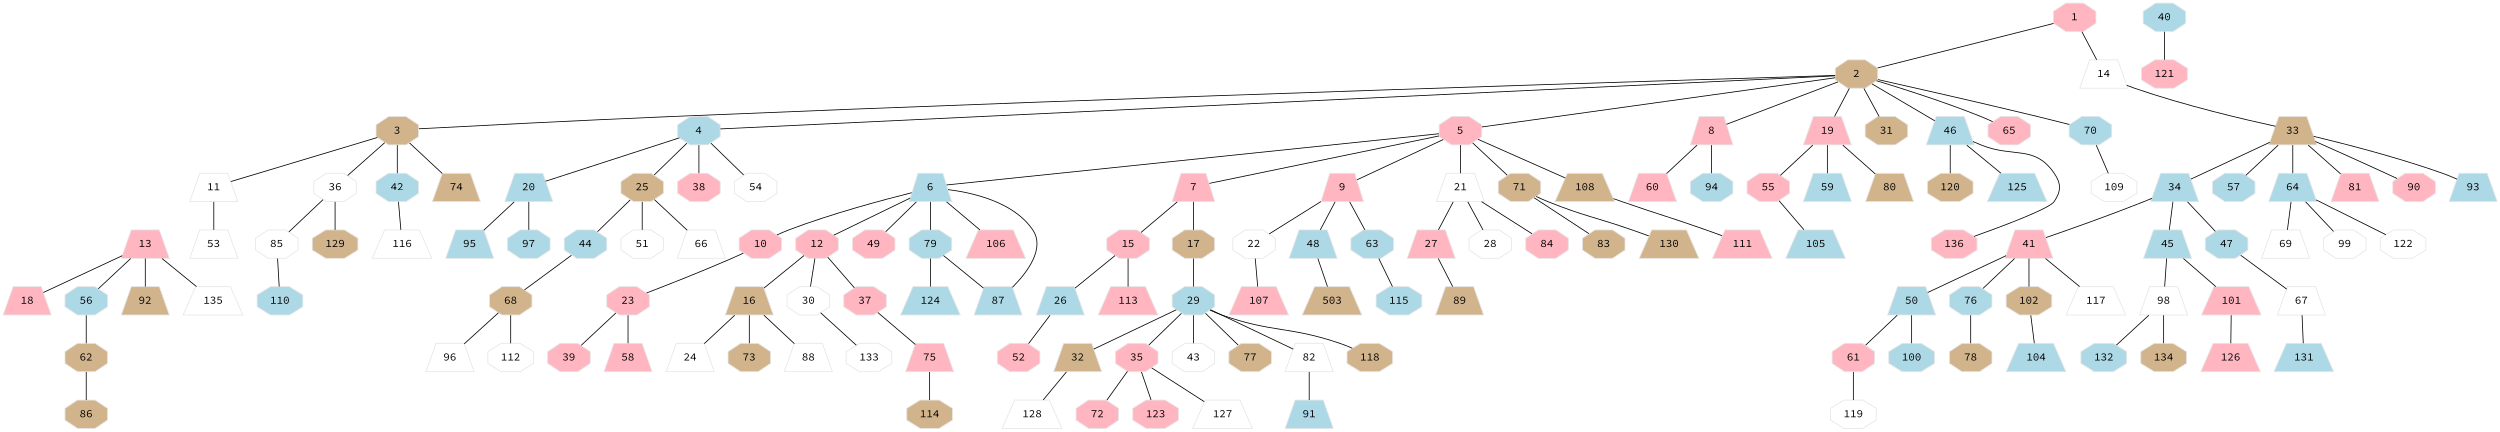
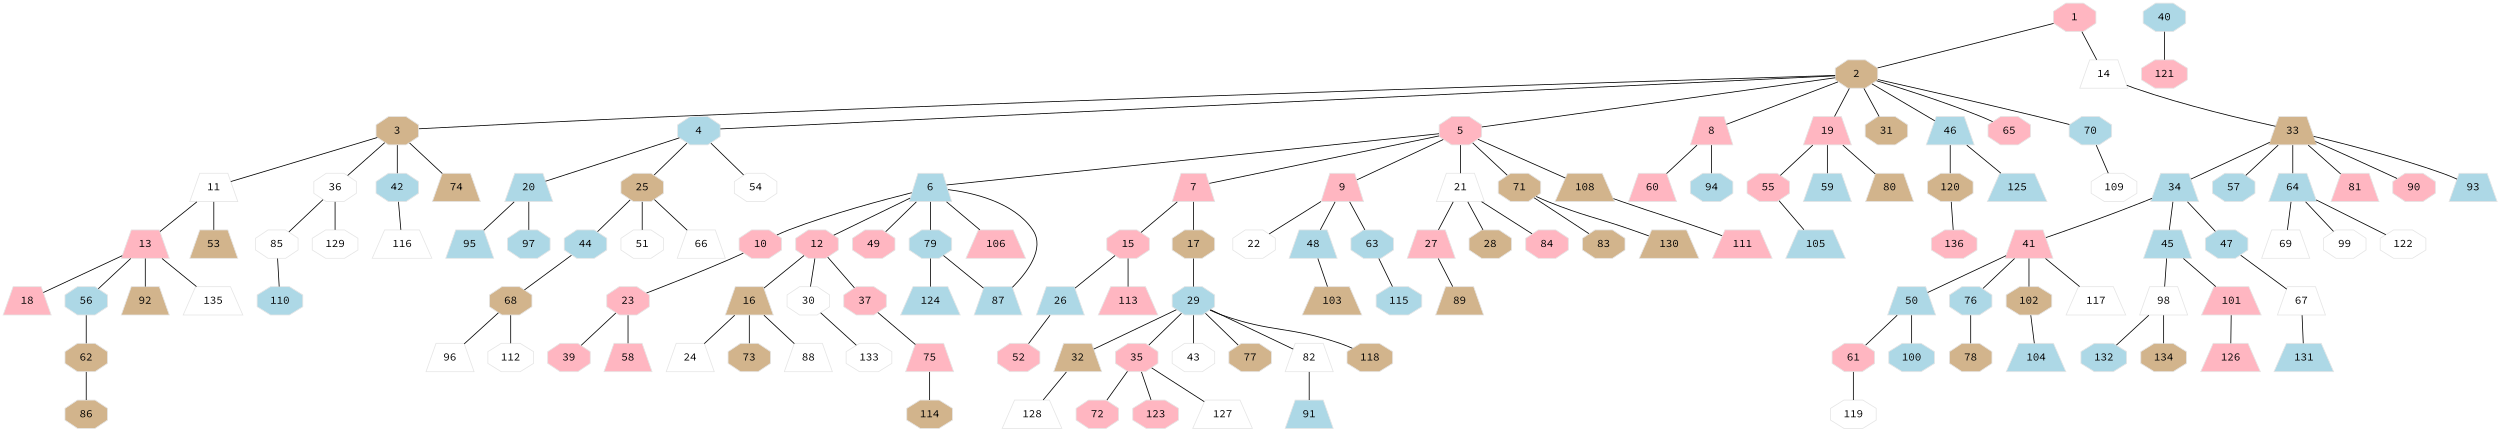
edge "46" -- "136": now "120" -- "136"
node "38": removed
edge "11" -- "13": added
node "53": fillcolor white -> tan
node "129": fillcolor tan -> white
node "28": fillcolor white -> tan
node "107": removed
node "503": label "503" -> "103"
